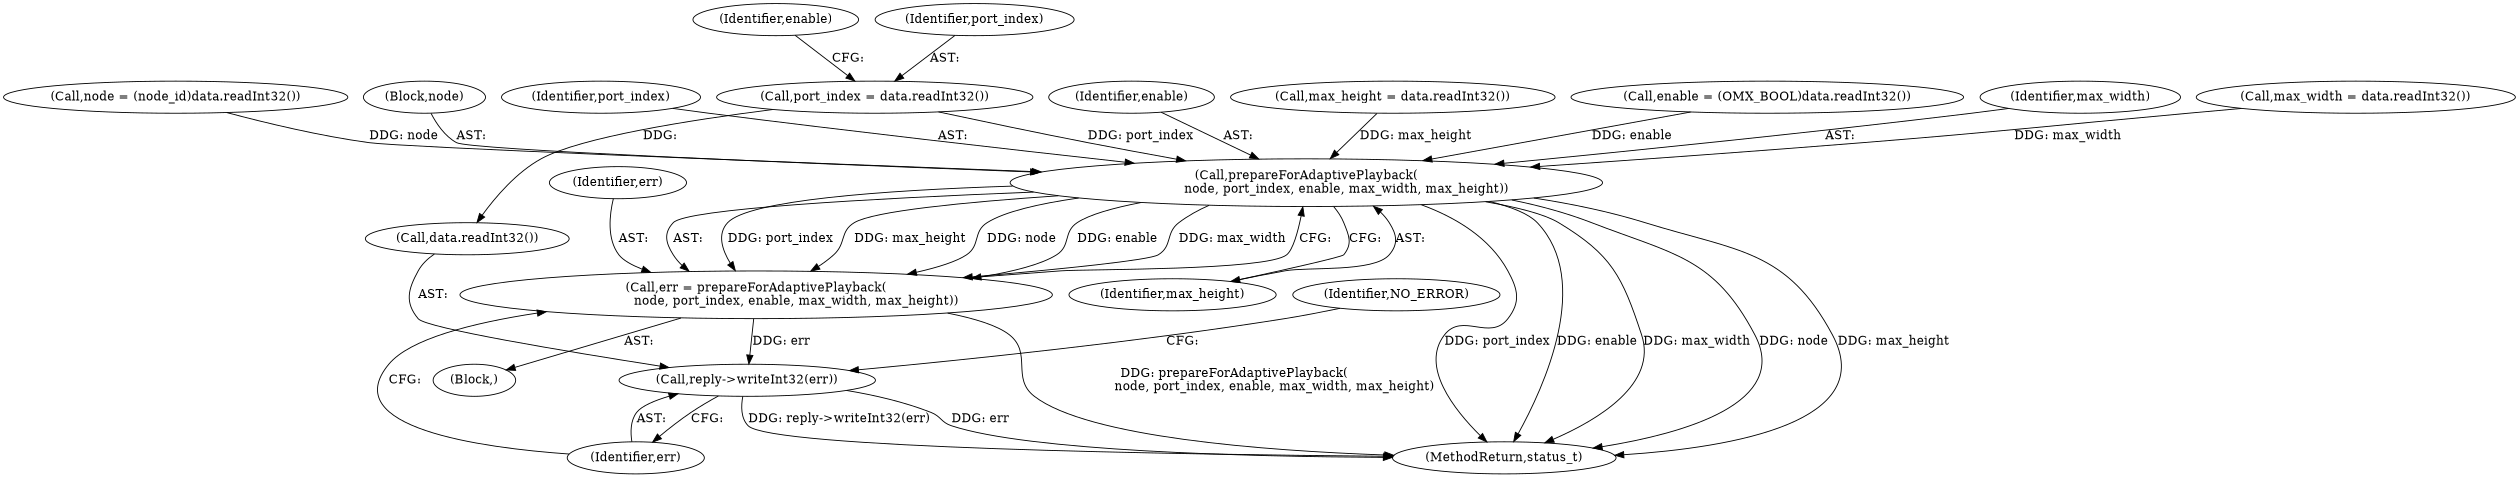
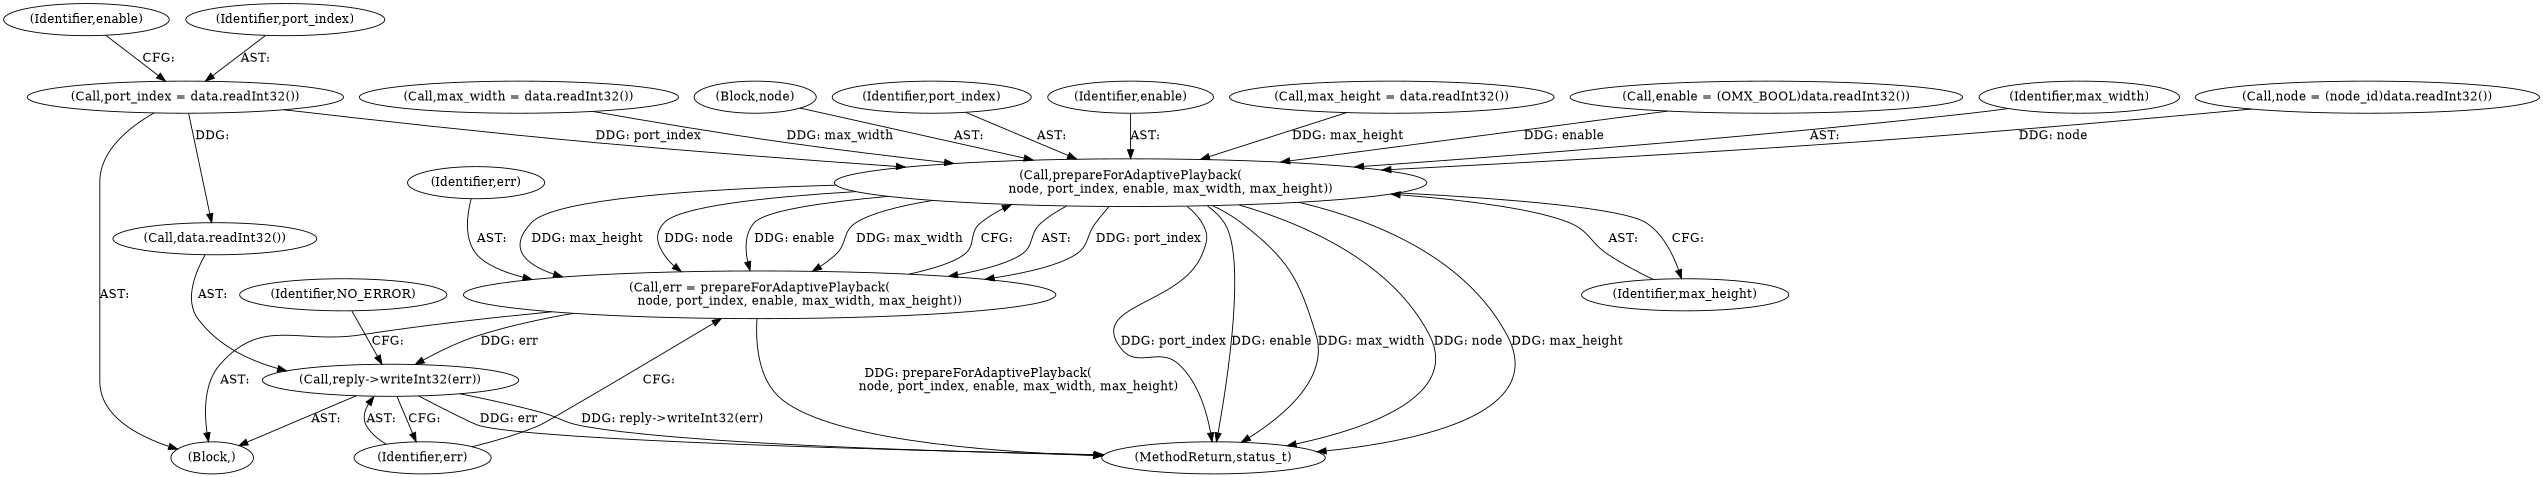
edge "(Call,port_index = data.readInt32())" -> "(Block,)": added, label "AST:"
edge "(Call,reply->writeInt32(err))" -> "(Block,)": added, label "AST:"
